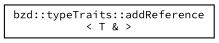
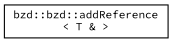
node "bzd::typeTraits::addReference < T & >": label "bzd::typeTraits::addReference < T & >" -> "bzd::bzd::addReference < T & >"
